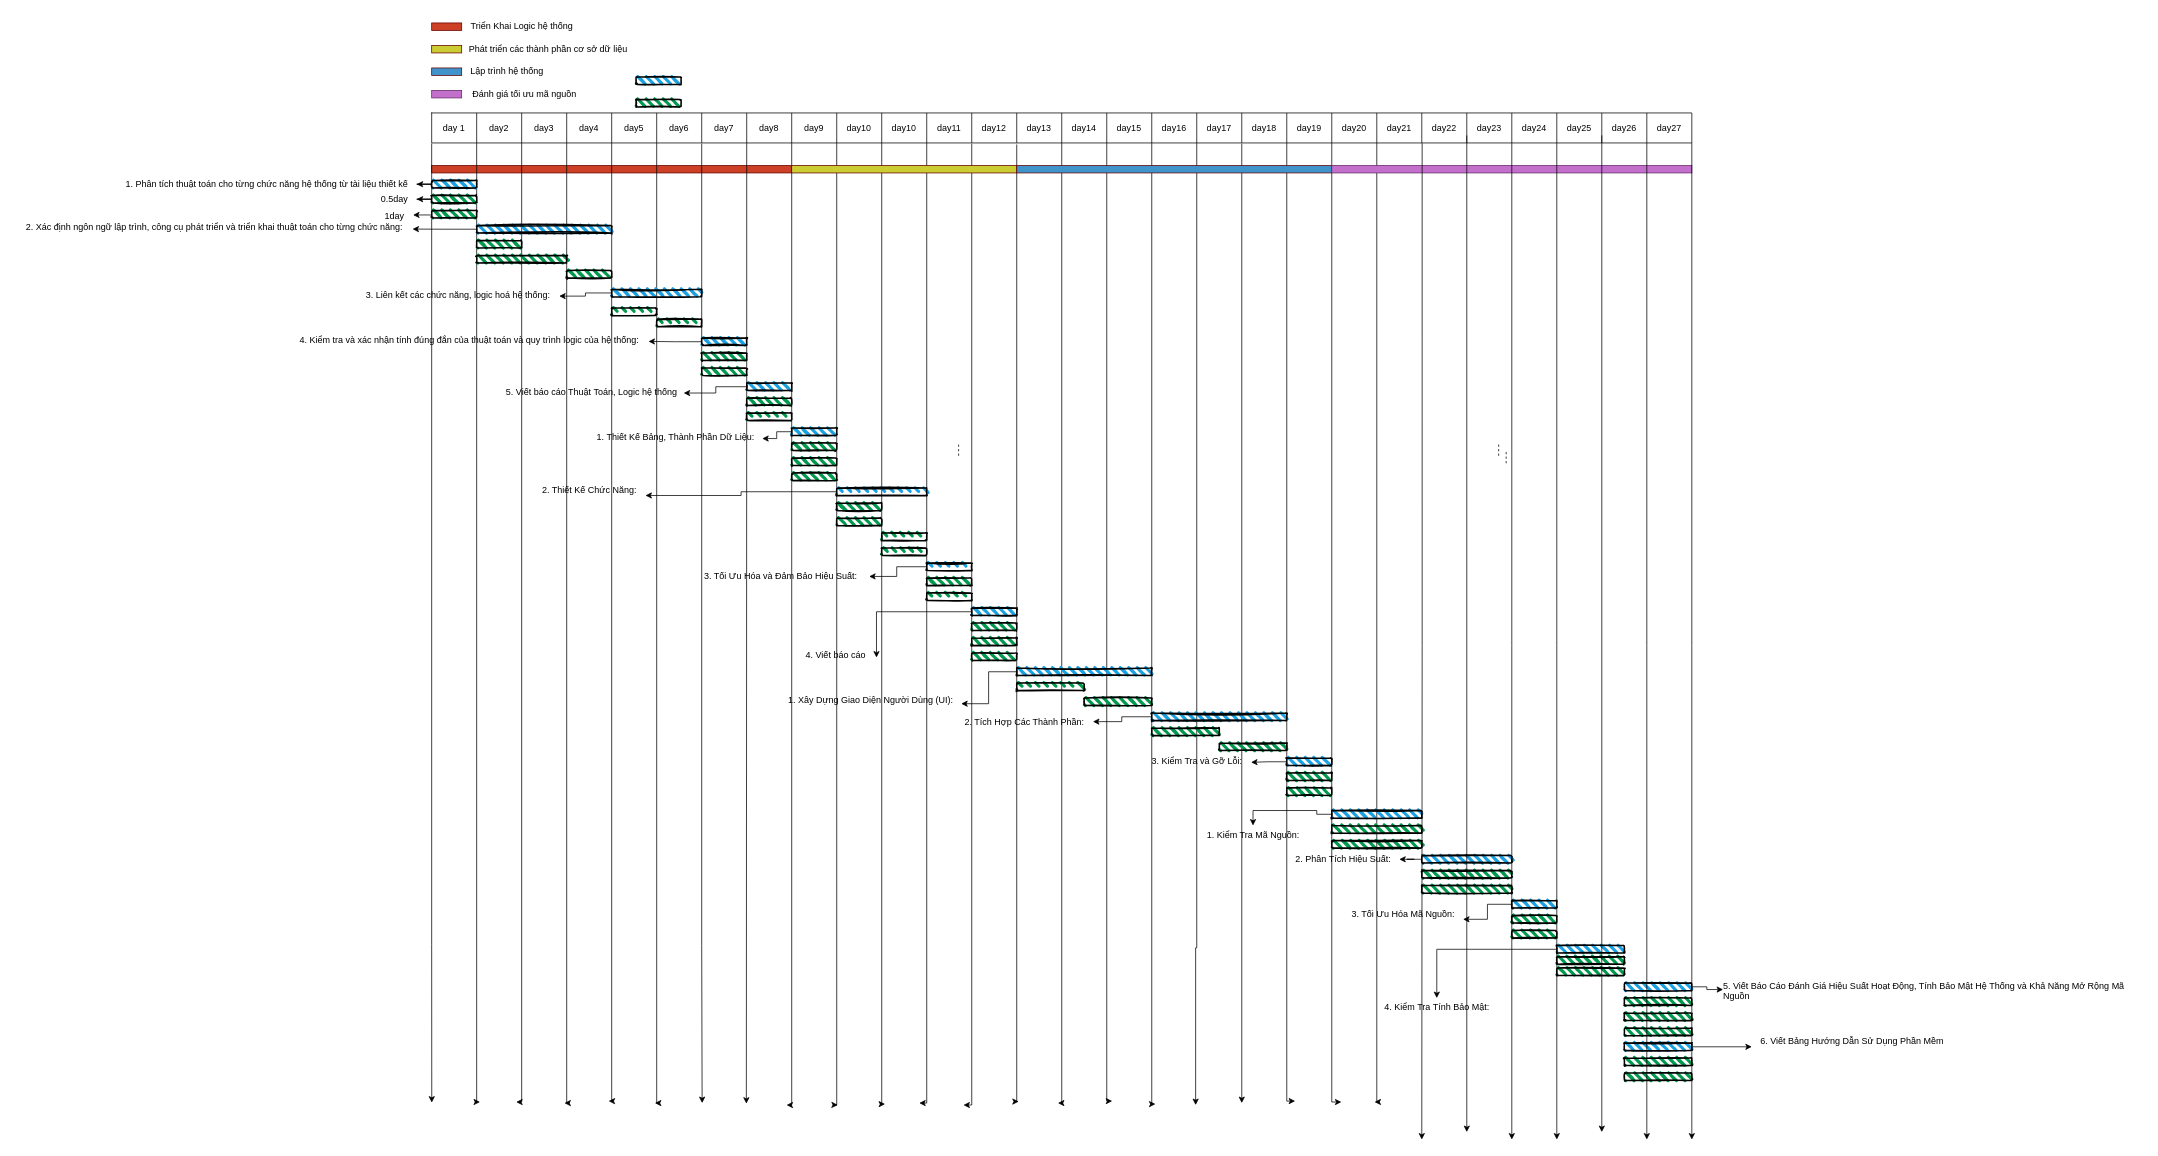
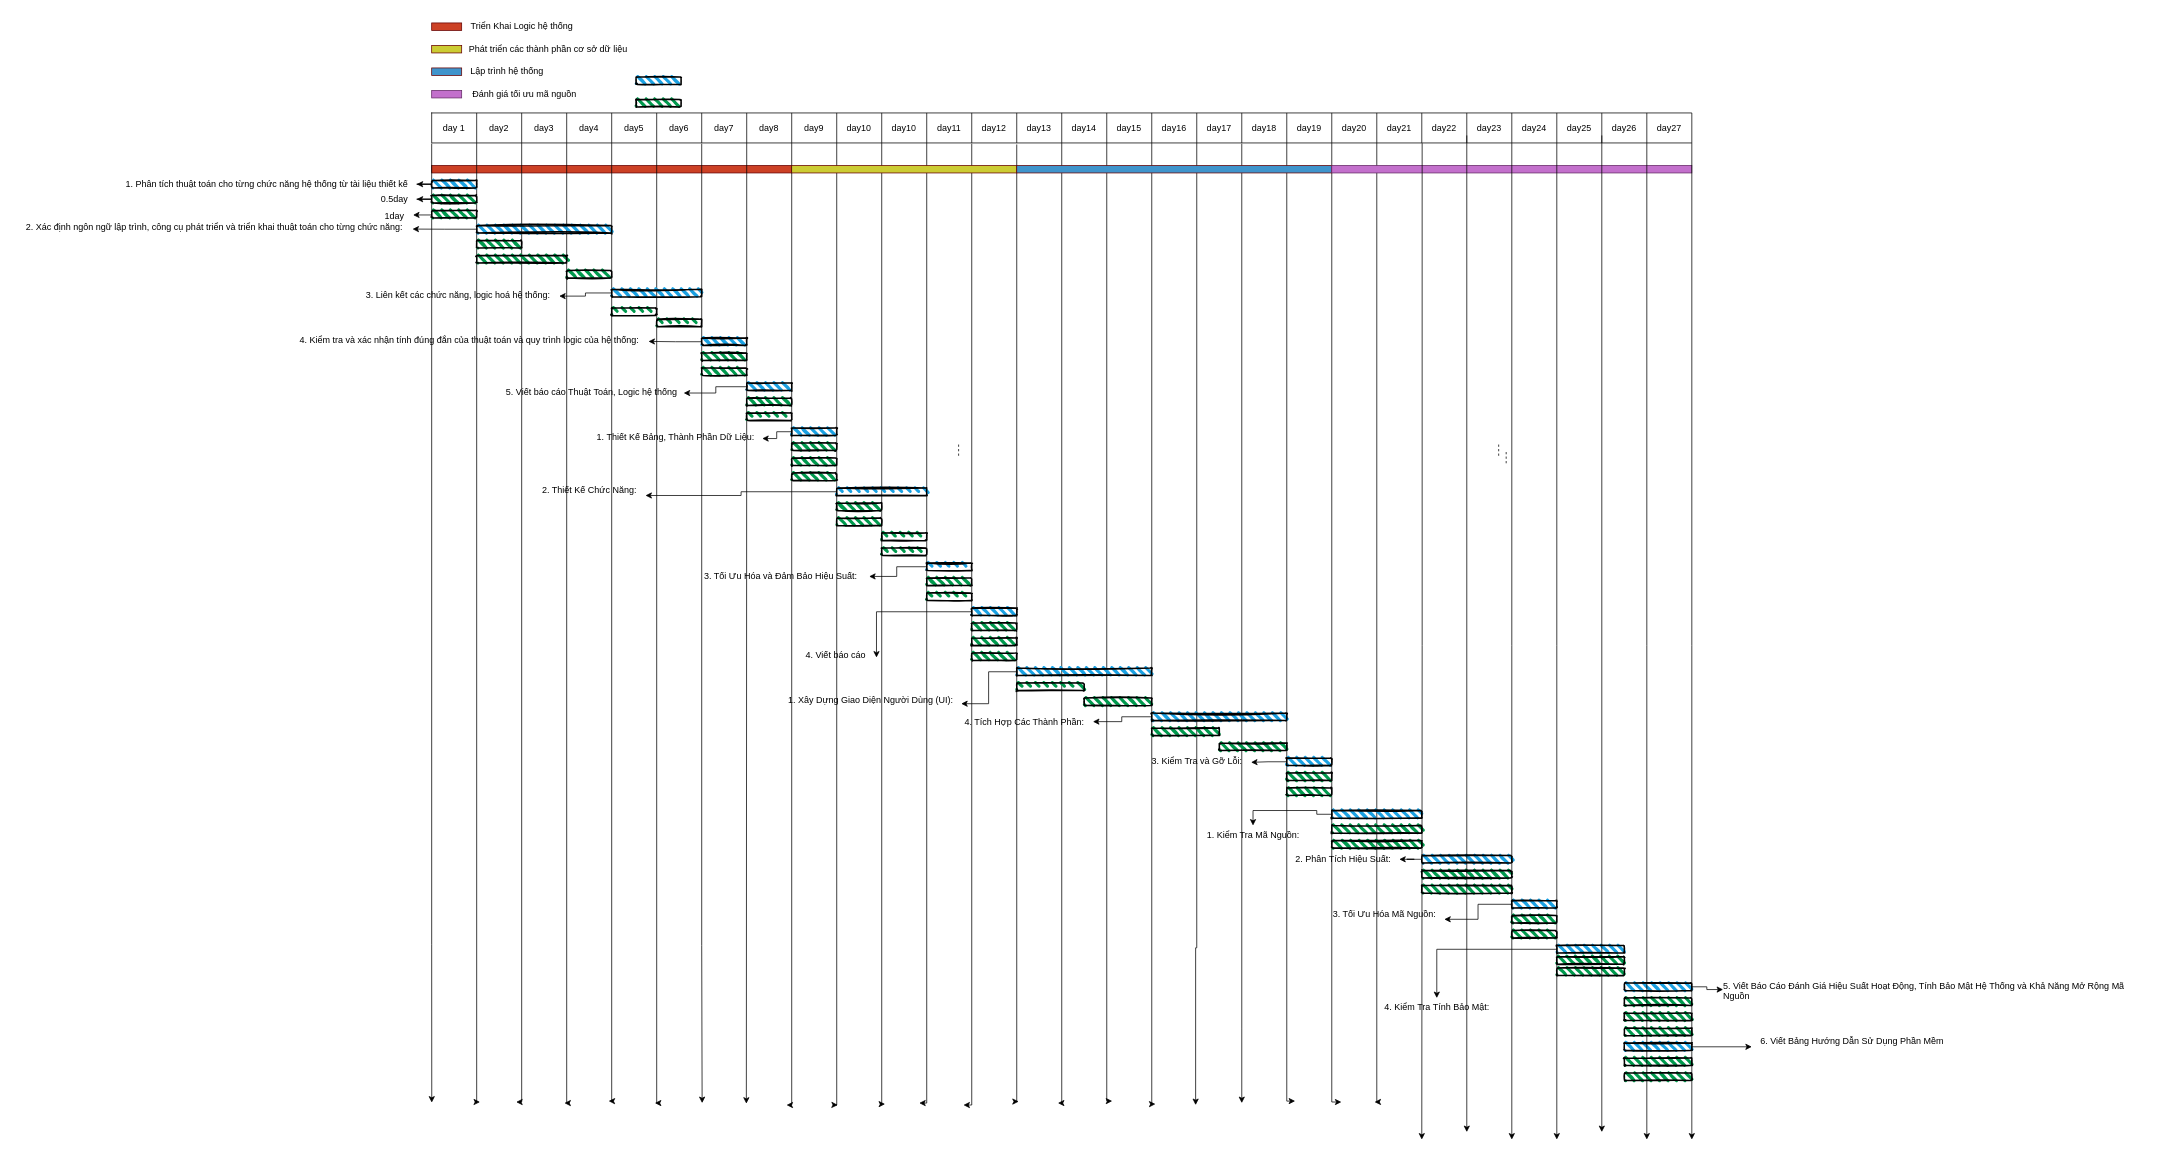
node "2. Tích Hợp Các Thành Phần:": label "2. Tích Hợp Các Thành Phần:" -> "4. Tích Hợp Các Thành Phần:"
node "3. Tối Ưu Hóa Mã Nguồn:": moved (1403, 919) -> (1384, 919)
